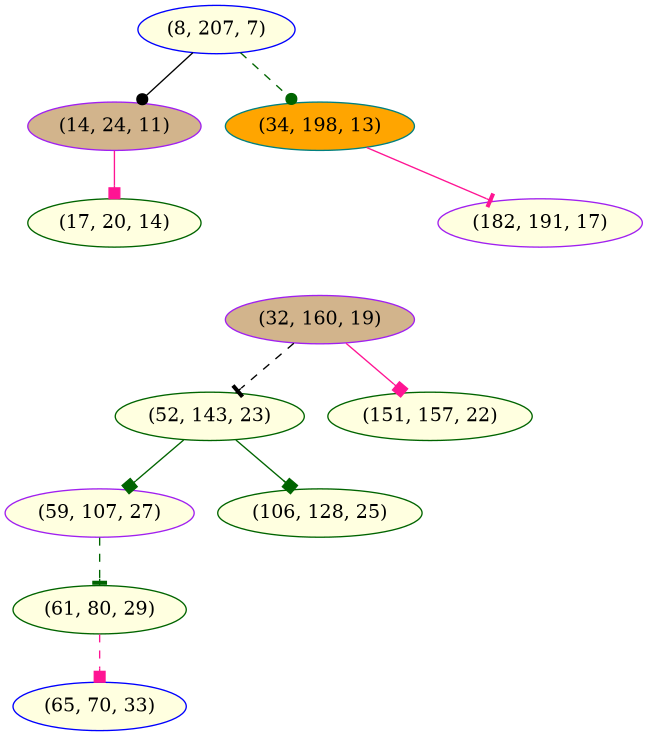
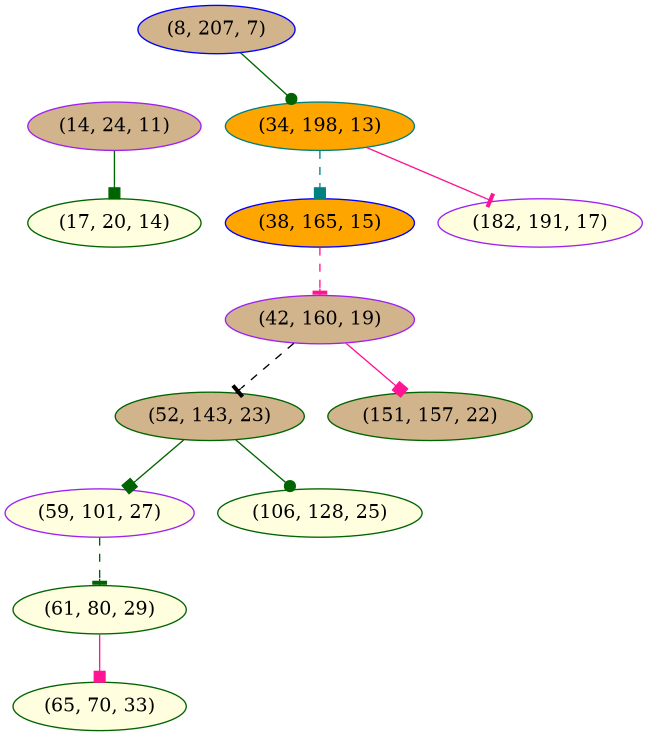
node "(8, 207, 7)": fillcolor lightyellow -> tan
edge "(8, 207, 7)" -> "(14, 24, 11)": removed
edge "(8, 207, 7)" -> "(34, 198, 13)": style dashed -> solid
edge "(14, 24, 11)" -> "(17, 20, 14)": color deeppink -> darkgreen
node "(38, 165, 15)": added
node "(32, 160, 19)": label "(32, 160, 19)" -> "(42, 160, 19)"
node "(52, 143, 23)": fillcolor lightyellow -> tan
node "(151, 157, 22)": fillcolor lightyellow -> tan
edge "(52, 143, 23)" -> "(106, 128, 25)": arrowhead box -> dot
node "(59, 107, 27)": label "(59, 107, 27)" -> "(59, 101, 27)"
edge "(61, 80, 29)" -> "(65, 70, 33)": style dashed -> solid
node "(65, 70, 33)": color blue -> darkgreen
